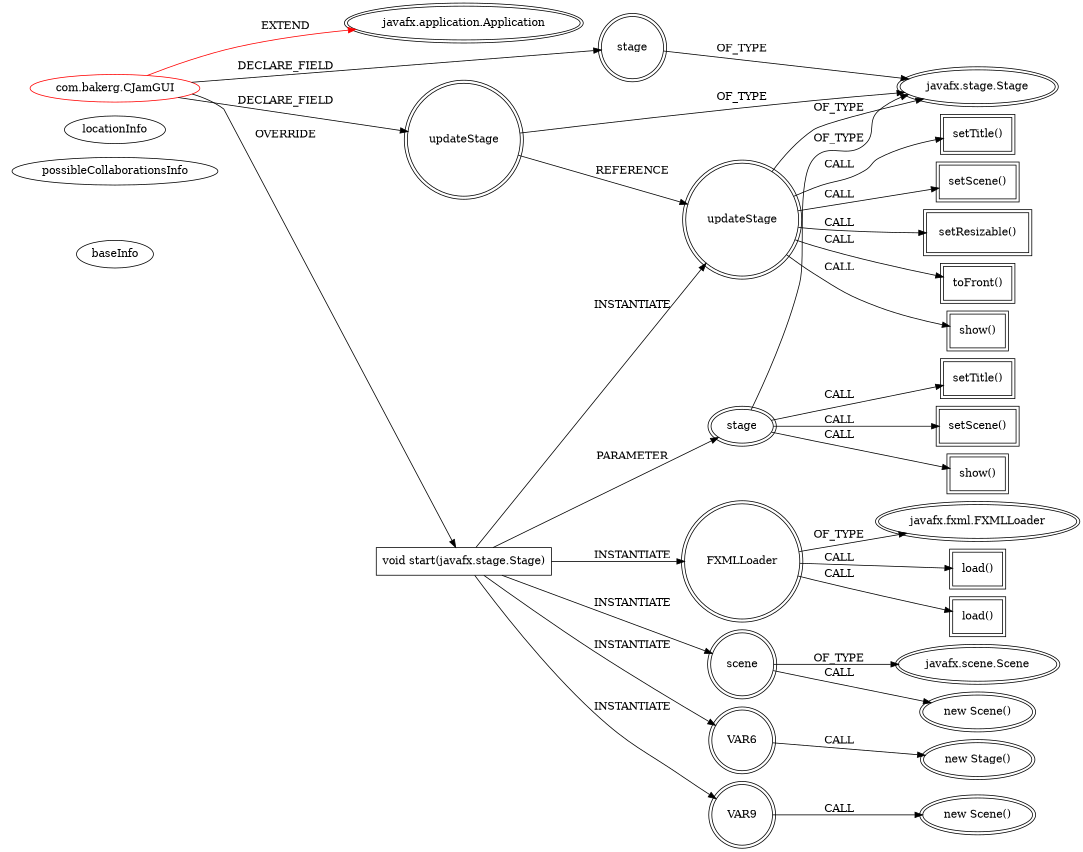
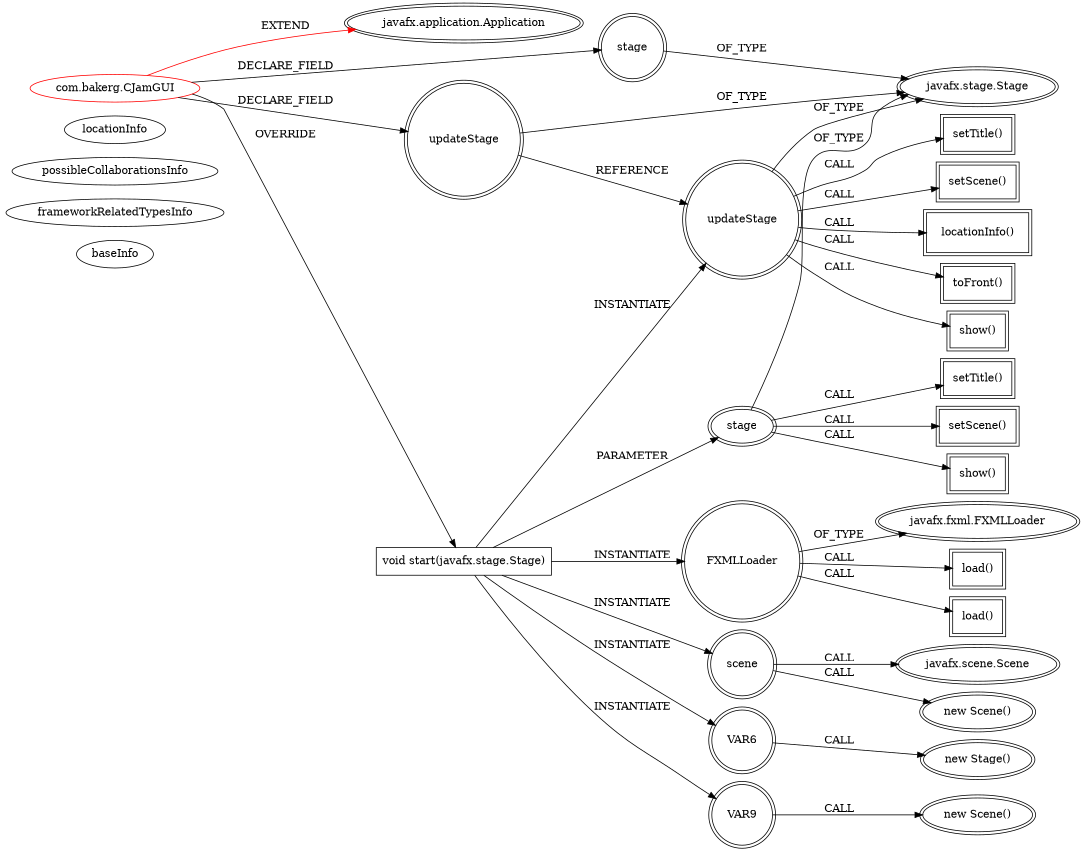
node "frameworkRelatedTypesInfo": added
node "setResizable()": label "setResizable()" -> "locationInfo()"
edge "scene" -> "javafx.scene.Scene": label "OF_TYPE" -> "CALL"
